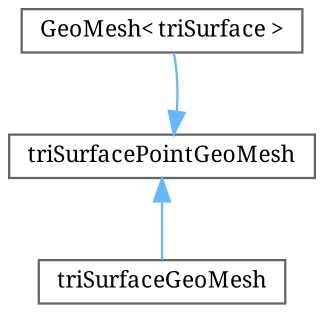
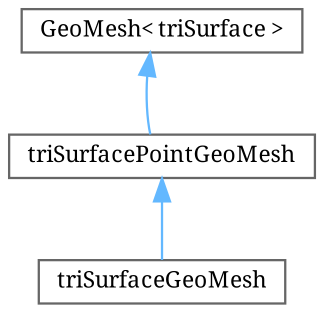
edge "GeoMesh< triSurface >" -> "triSurfacePointGeoMesh": reversed
